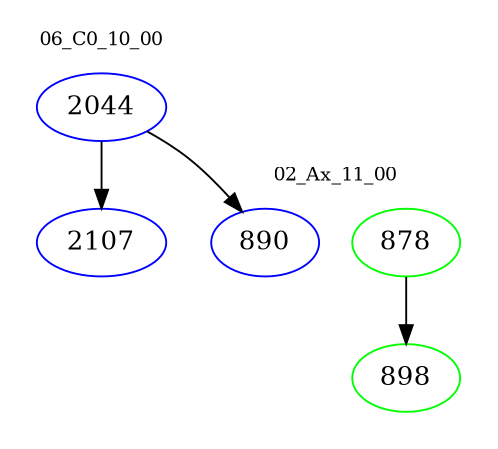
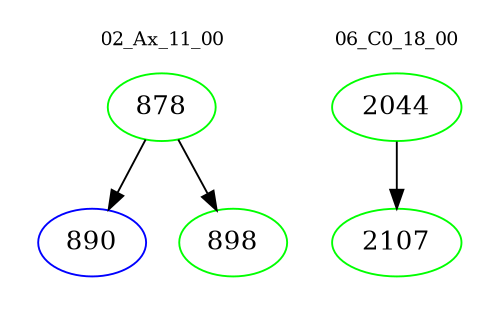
cluster "06_C0_10_00": label "06_C0_10_00" -> "06_C0_18_00"
node "2044": color blue -> green
edge "2044" -> "890": now "878" -> "890"
node "2107": color blue -> green
